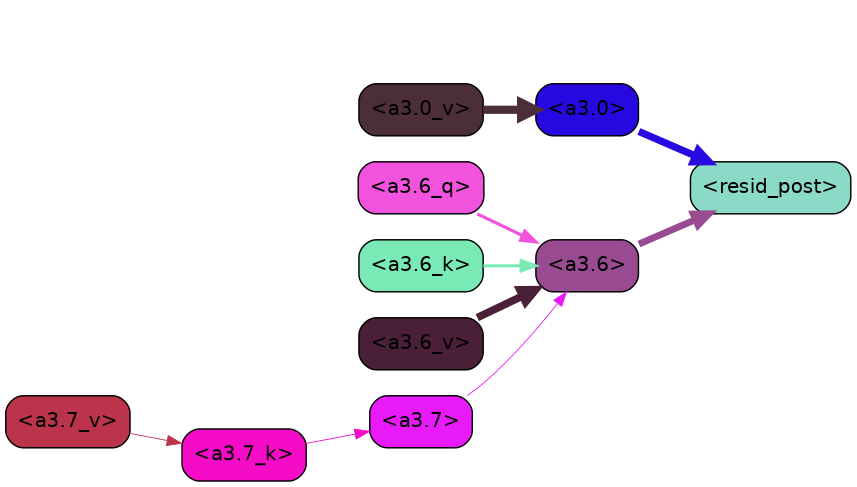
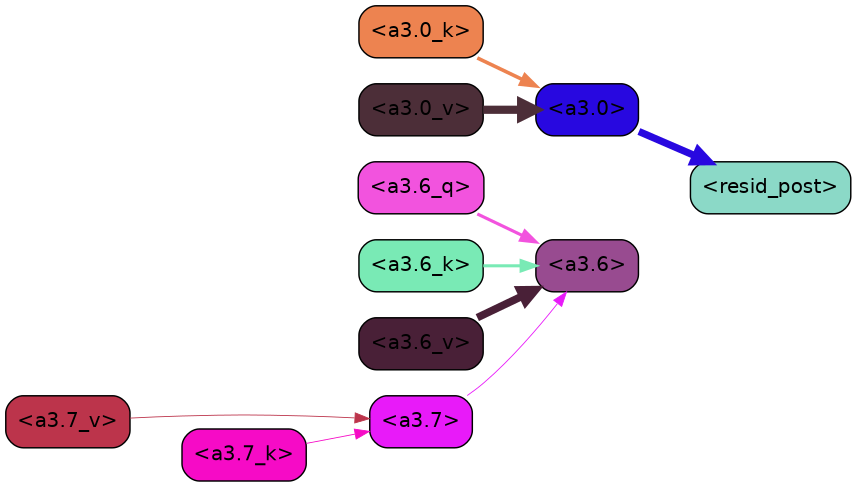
node "<a3.0_k>": added
edge "<a3.6>" -> "<resid_post>": removed
edge "<a3.7_v>" -> "<a3.7_k>": now "<a3.7_v>" -> "<a3.7>"
